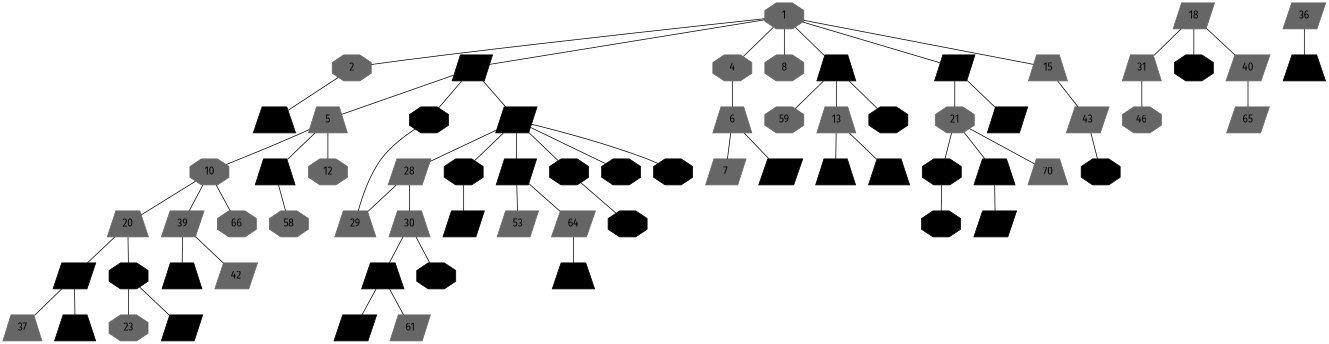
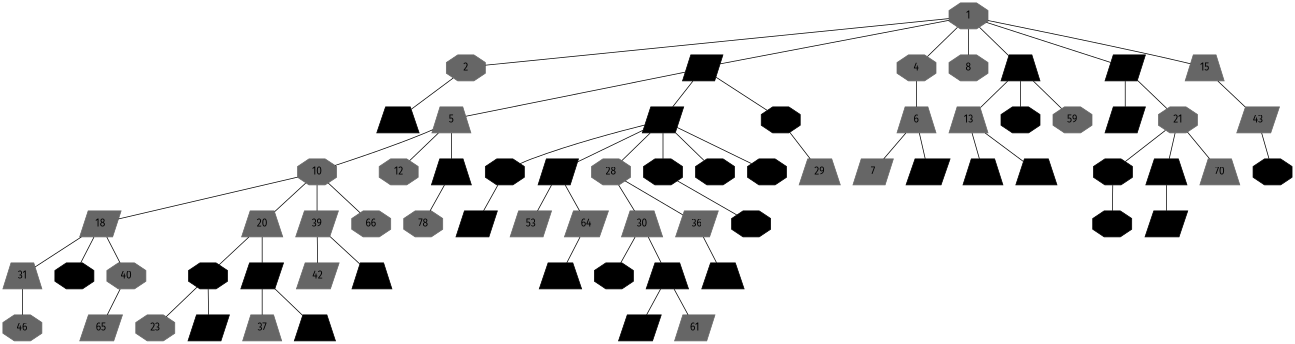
node "40": shape parallelogram -> octagon
node "28": shape parallelogram -> octagon
edge "10" -- "18": added
edge "28" -- "29": now "28" -- "36"
node "58": label "58" -> "78"
